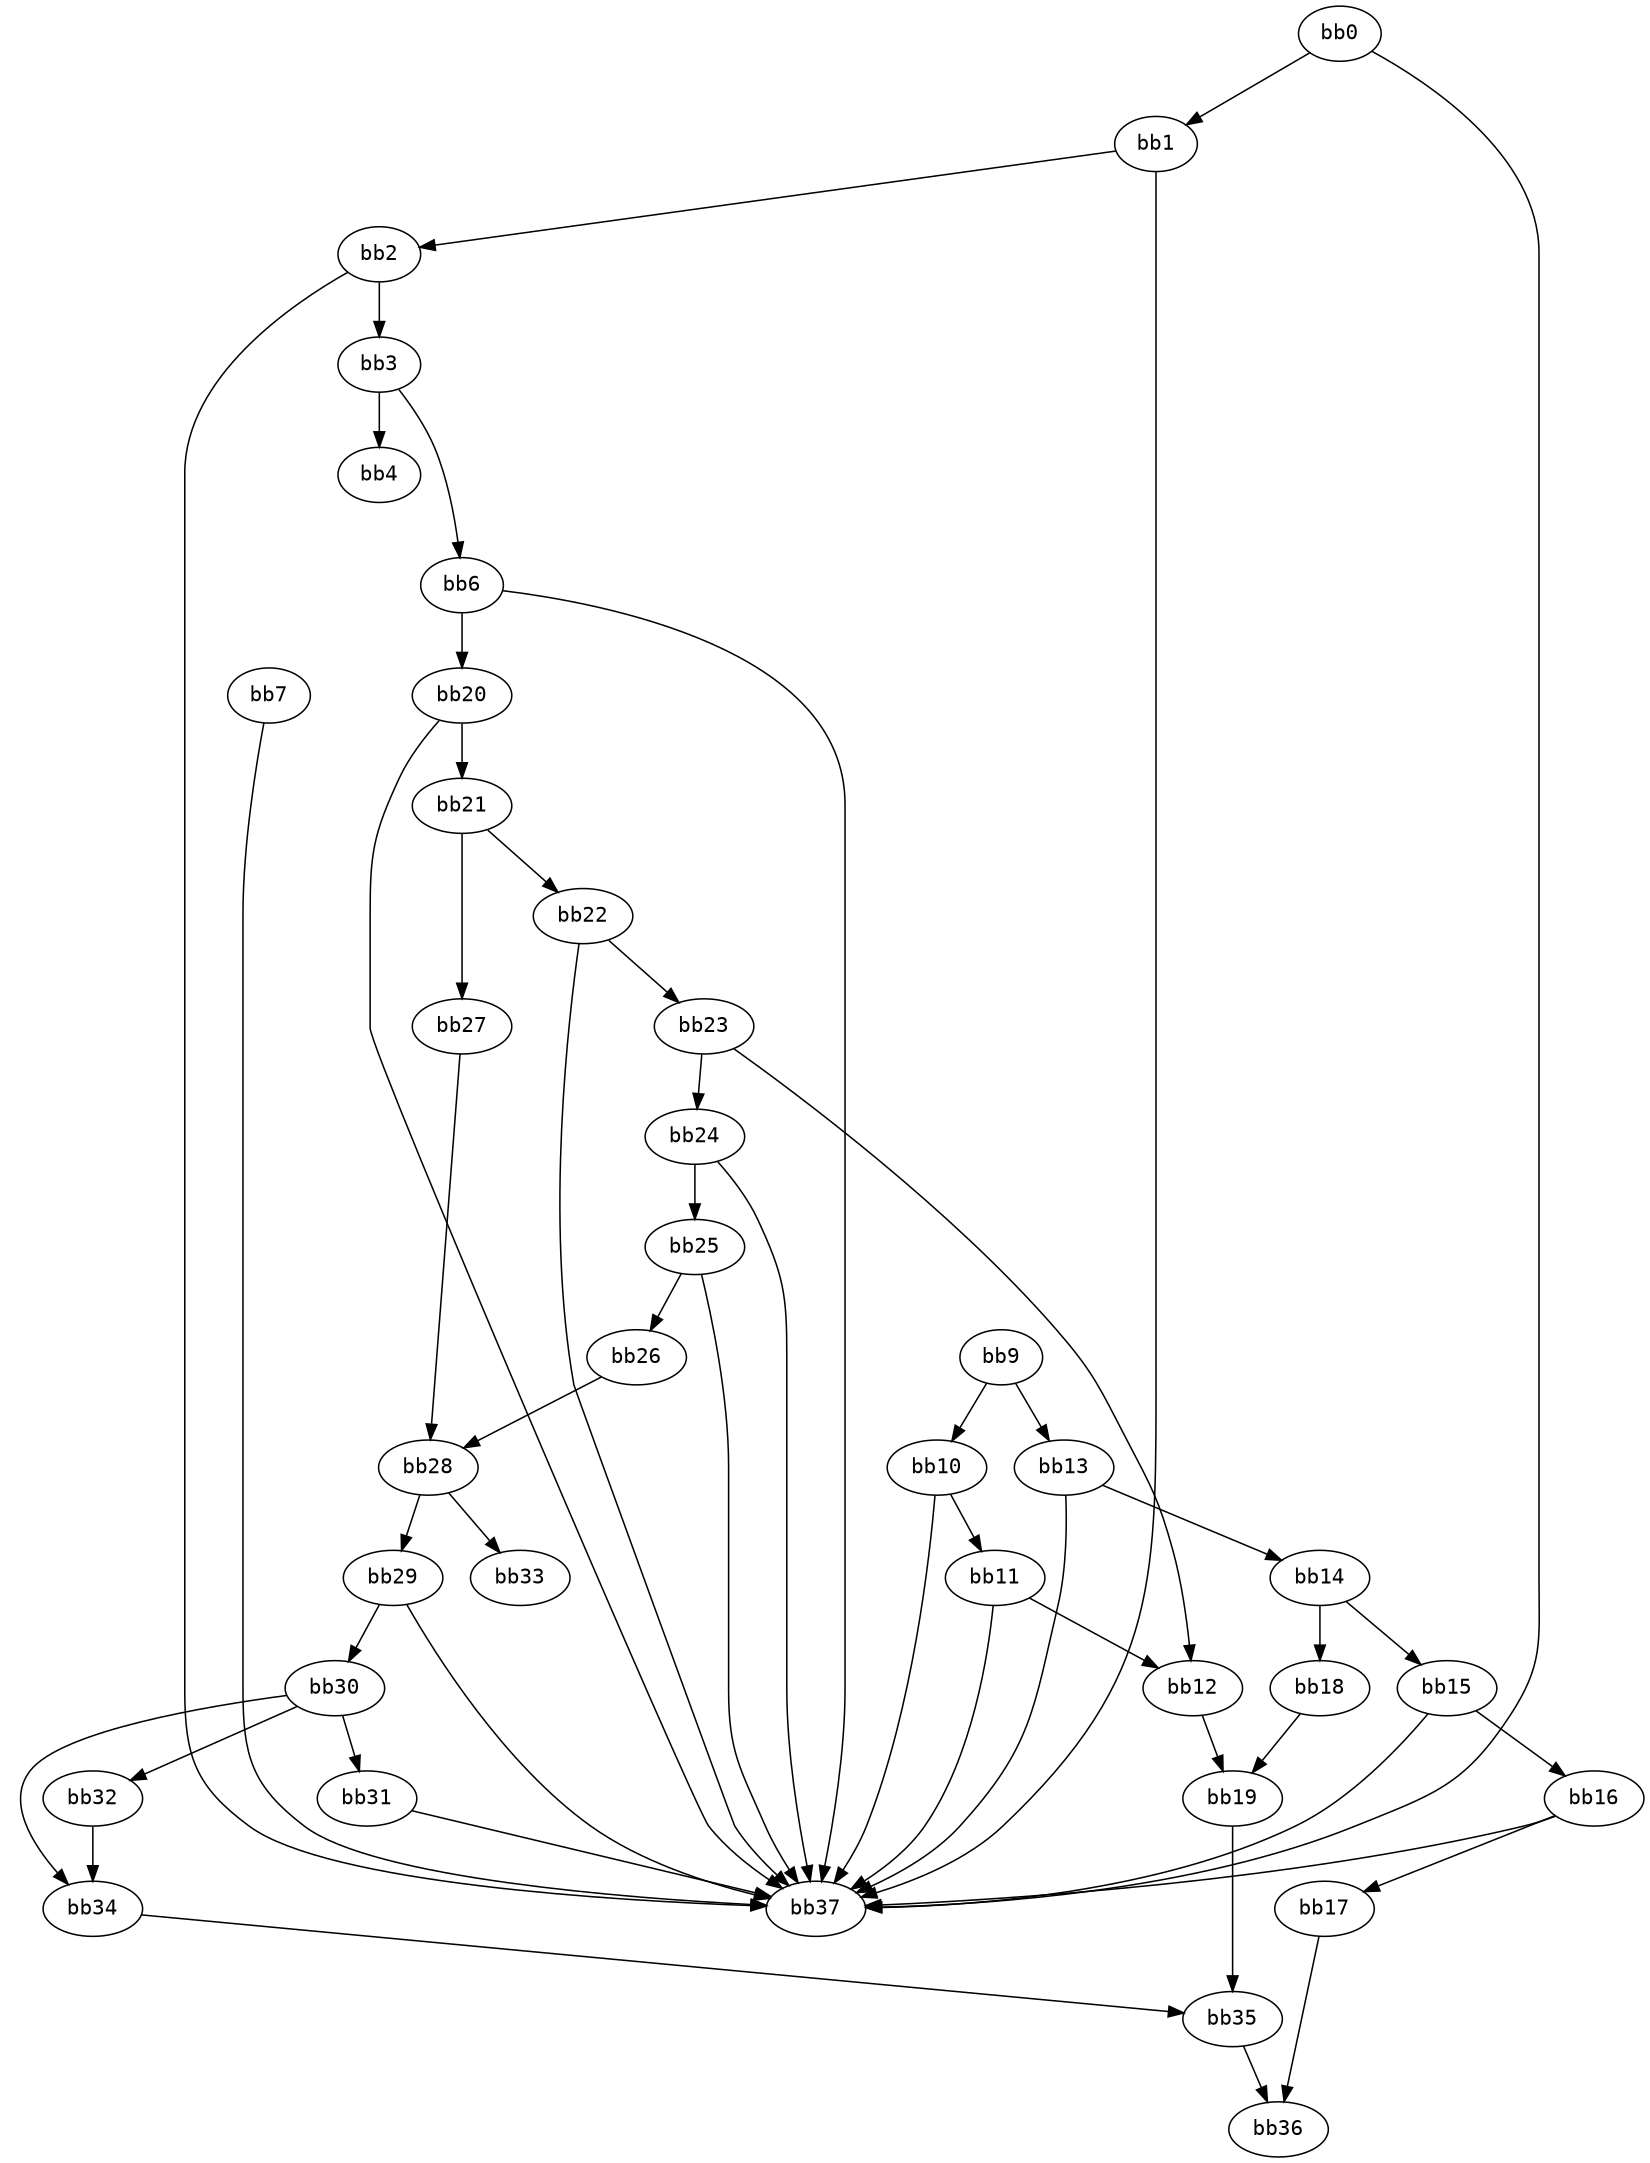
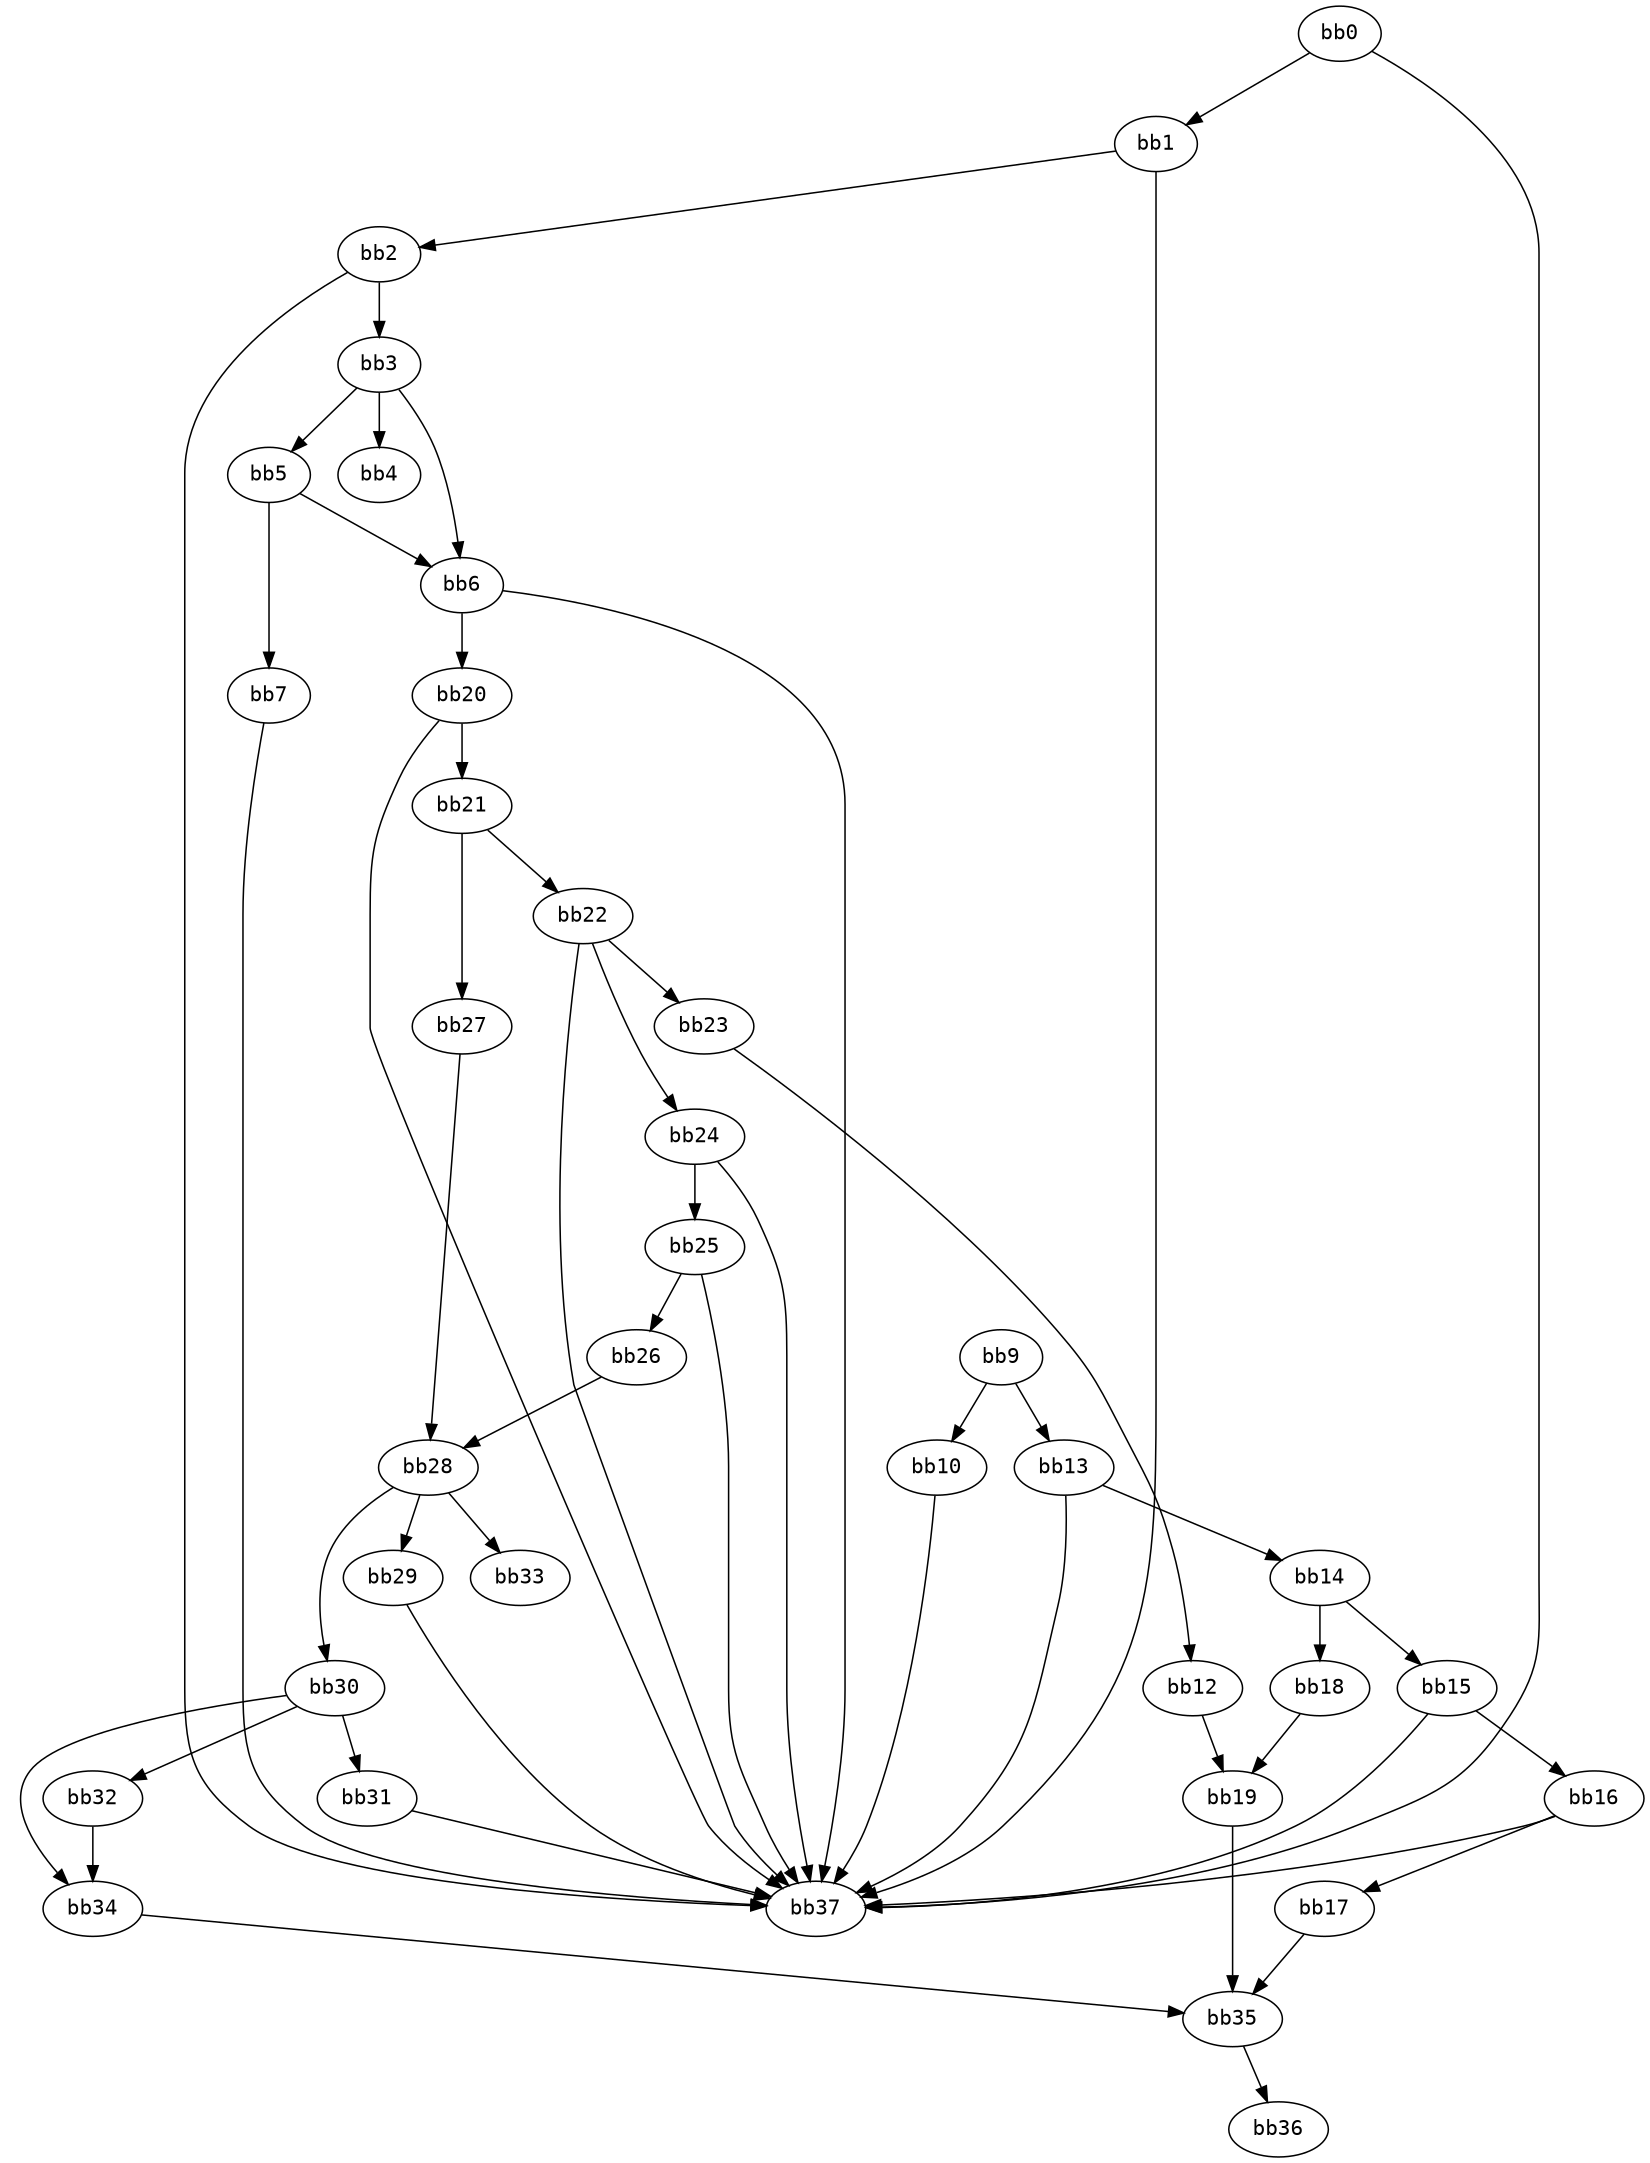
node "bb5": added
edge "bb23" -> "bb24": now "bb22" -> "bb24"
node "bb11": removed
edge "bb29" -> "bb30": now "bb28" -> "bb30"
edge "bb17" -> "bb36": now "bb17" -> "bb35"
